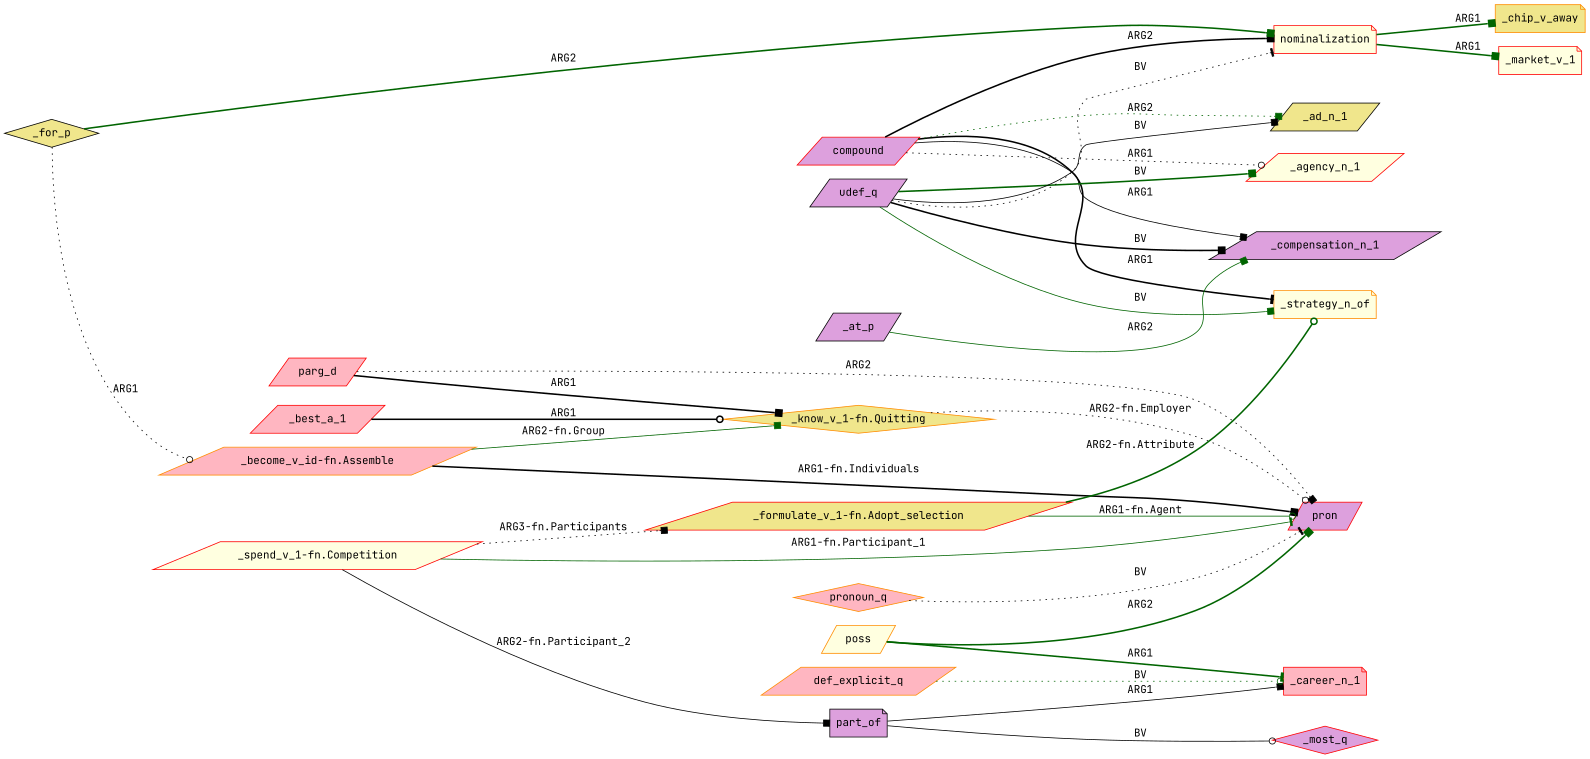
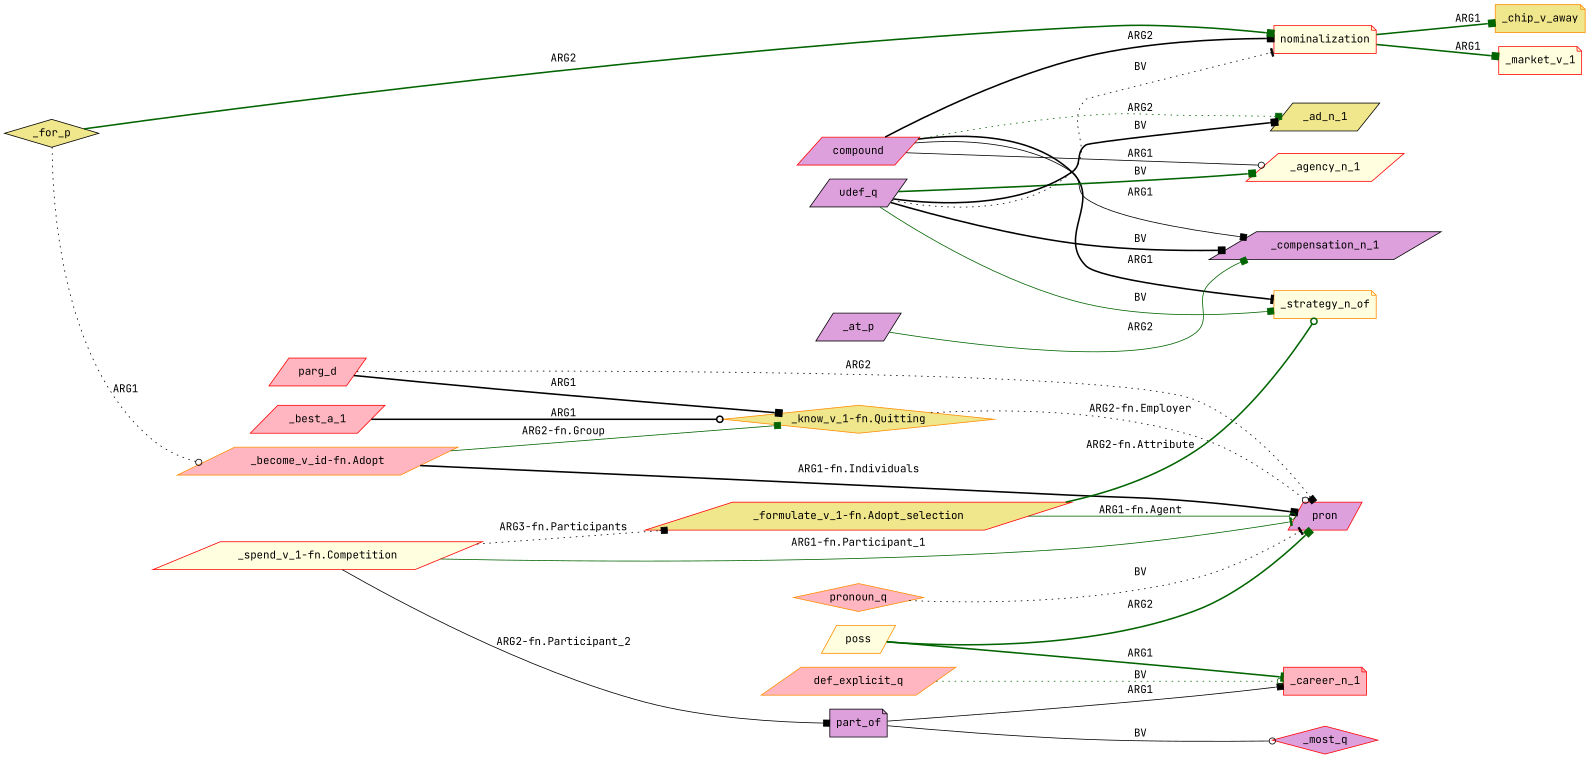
edge "udef_q" -> "_ad_n_1": style solid -> bold
edge "compound" -> "_agency_n_1": style dotted -> solid
node "_become_v_id-fn.Assemble": label "_become_v_id-fn.Assemble" -> "_become_v_id-fn.Adopt"
